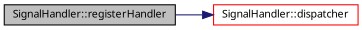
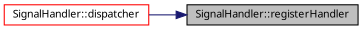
edge "SignalHandler::registerHandler" -> "SignalHandler::dispatcher": reversed
